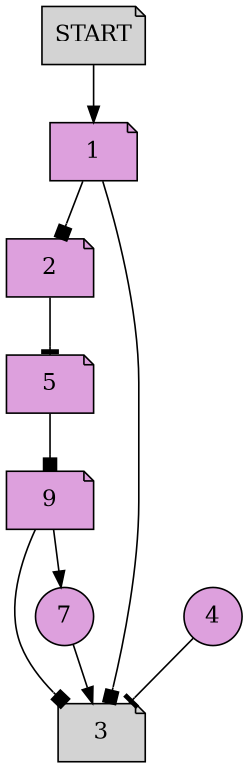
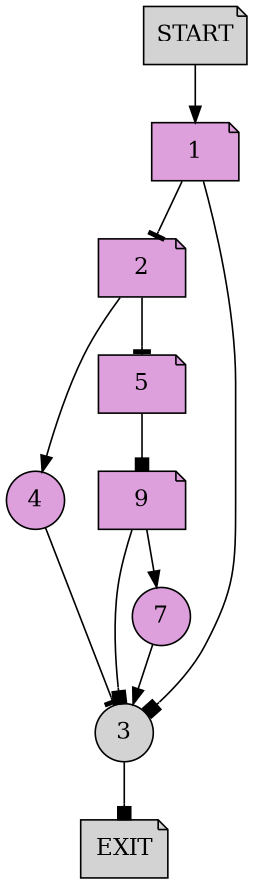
edge "1" -> "2": arrowhead box -> tee
edge "2" -> "4": added
node "3": shape note -> circle
node "EXIT": added
